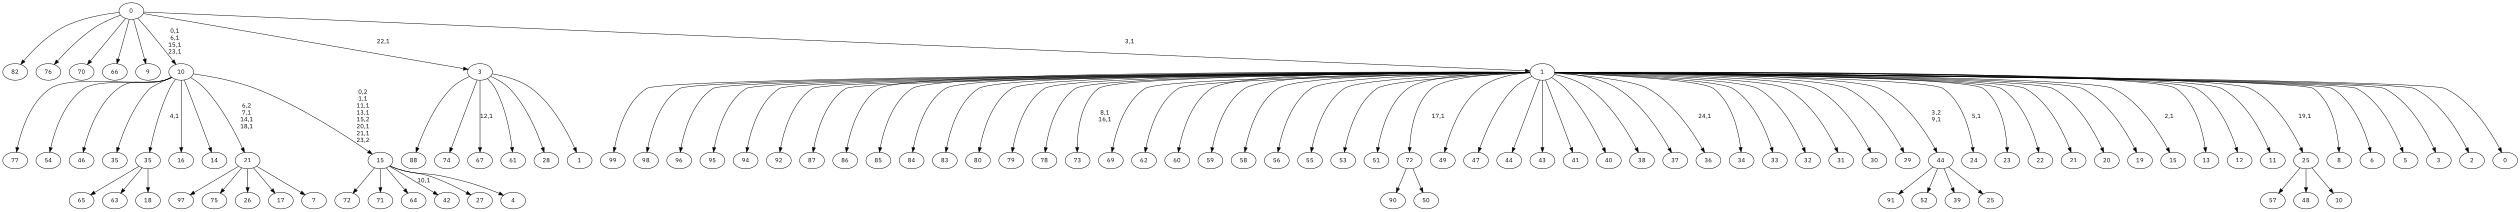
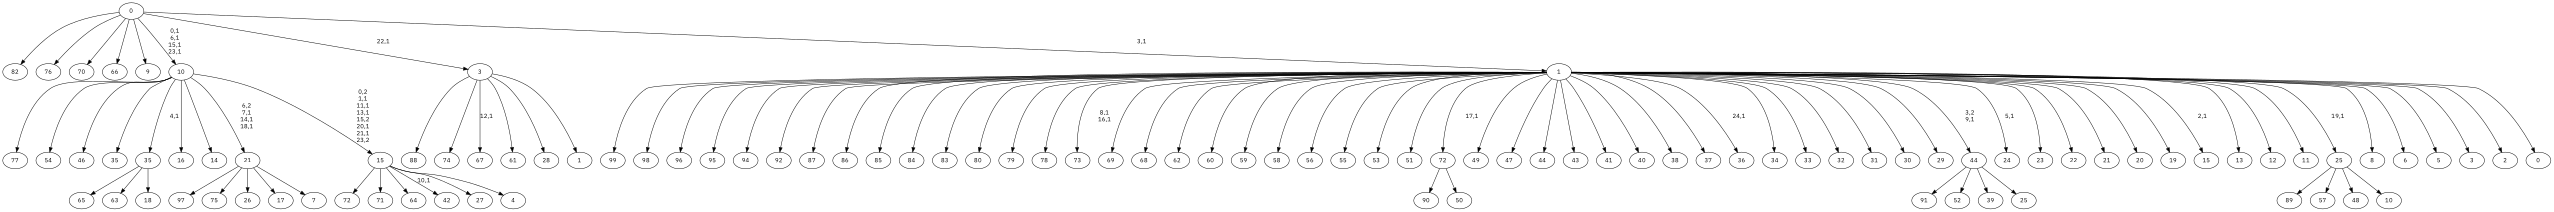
node "68": added
node "89": added
